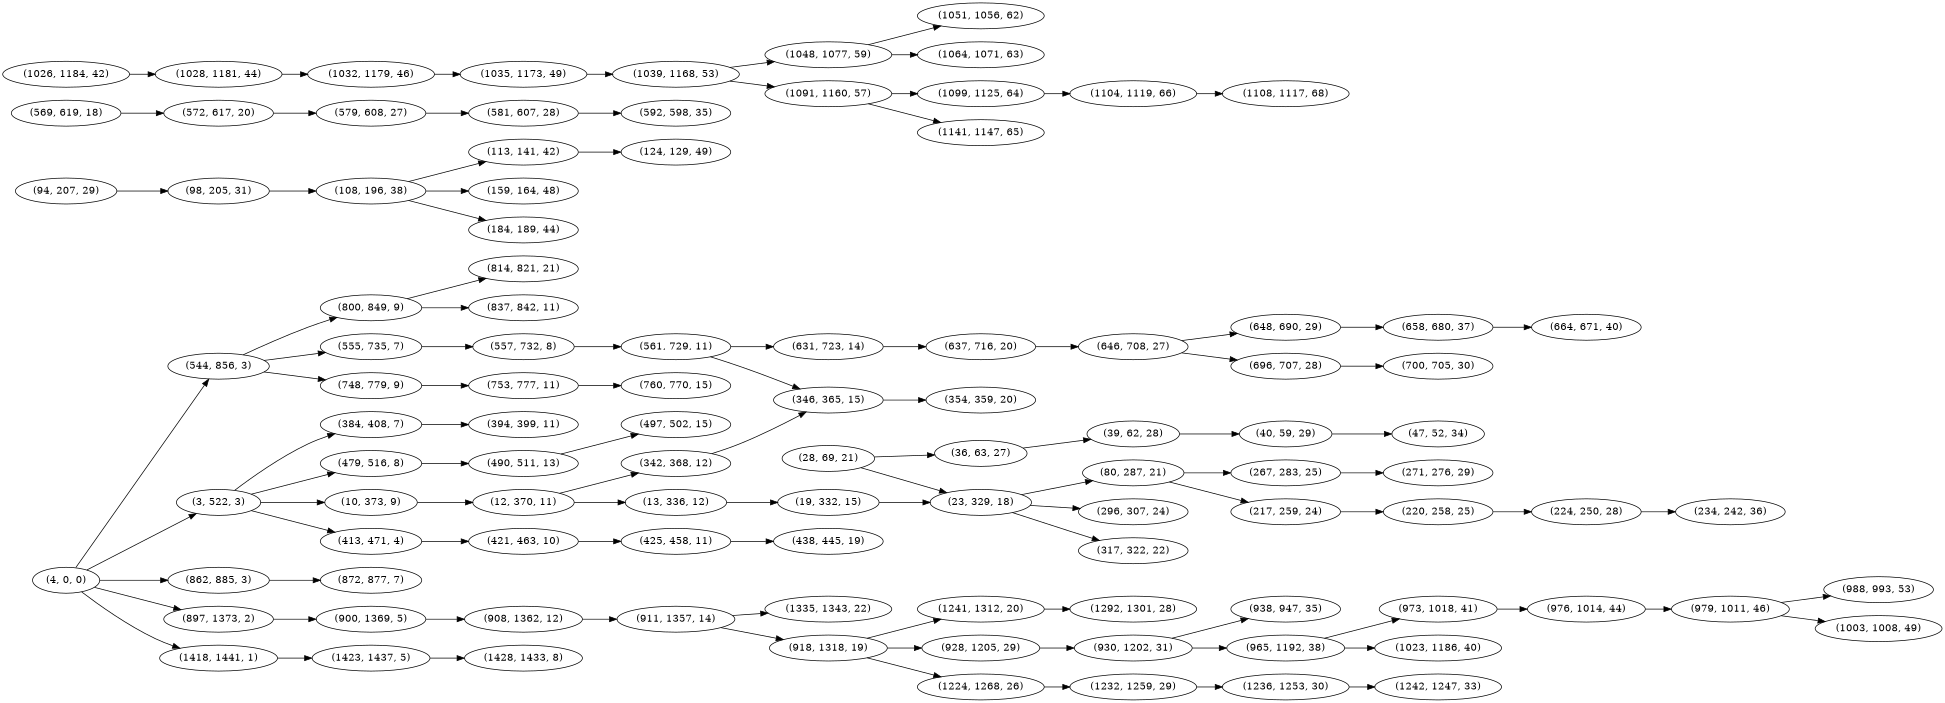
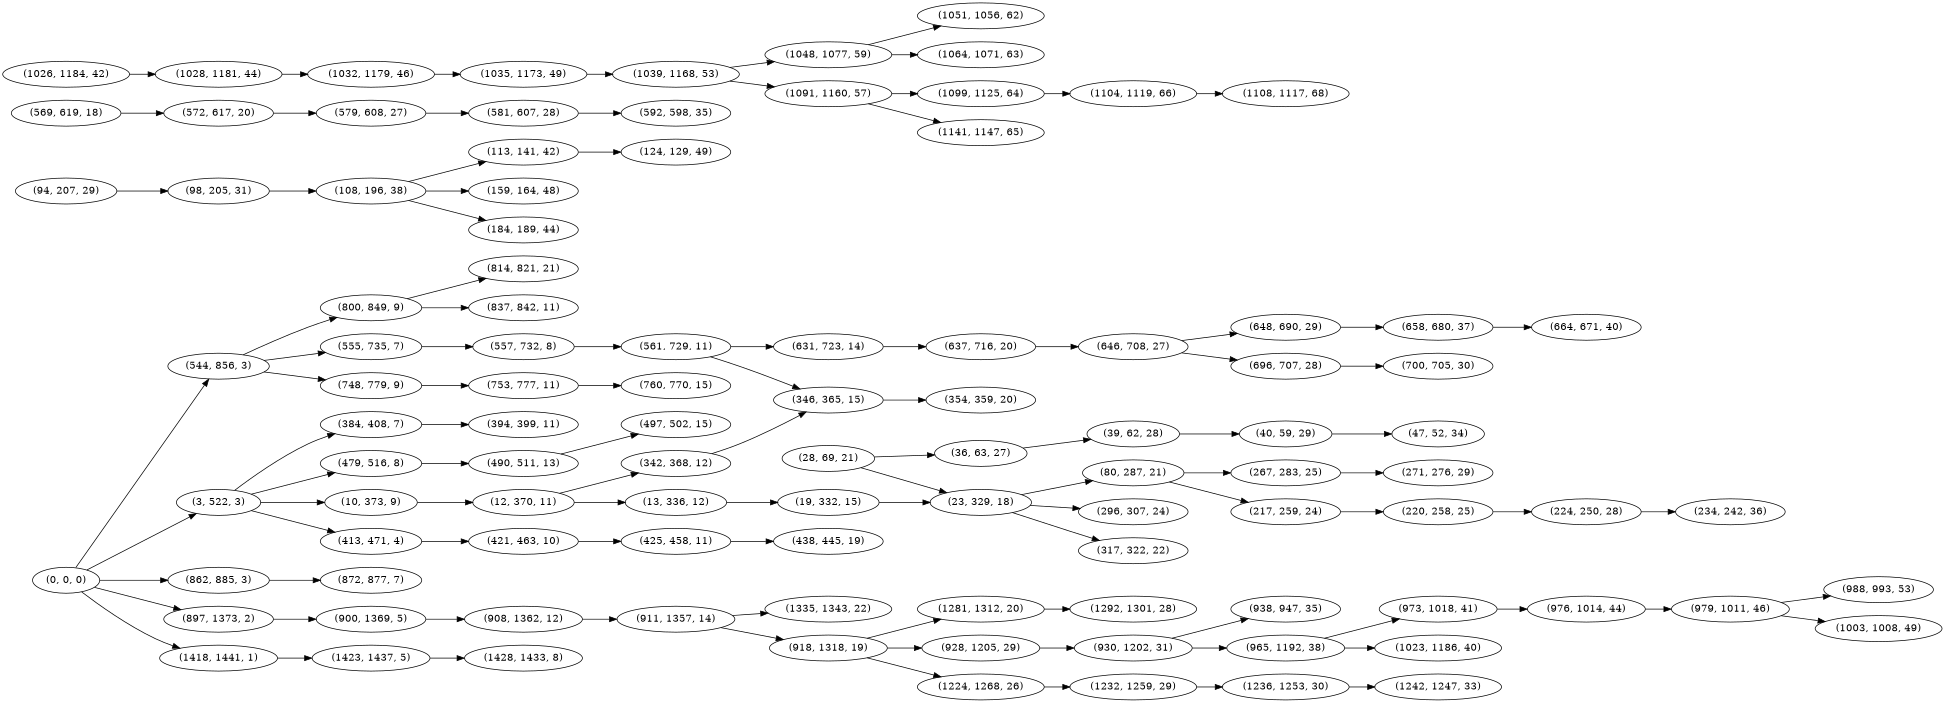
node "(4, 0, 0)": label "(4, 0, 0)" -> "(0, 0, 0)"
node "(1241, 1312, 20)": label "(1241, 1312, 20)" -> "(1281, 1312, 20)"
